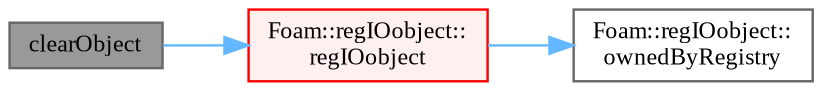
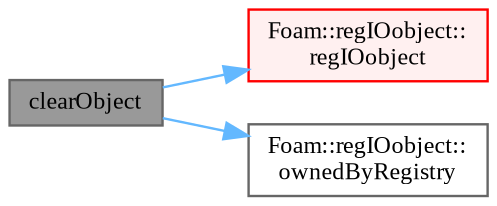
edge "Foam::regIOobject:: regIOobject" -> "Foam::regIOobject:: ownedByRegistry": now "clearObject" -> "Foam::regIOobject:: ownedByRegistry"
